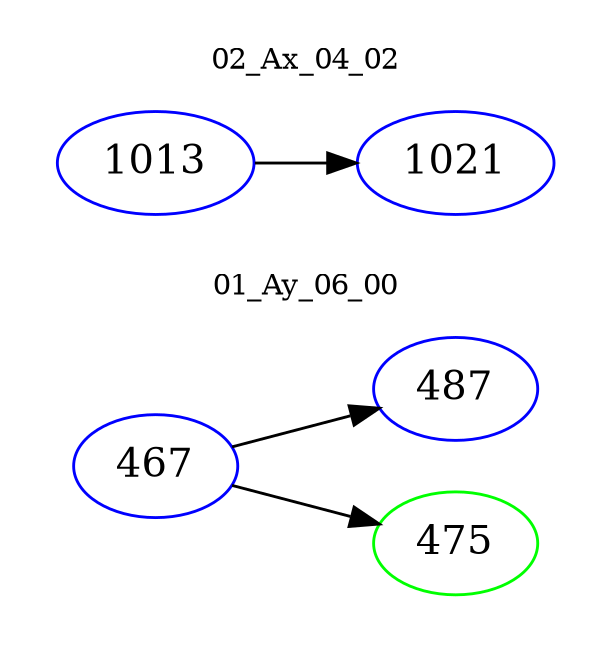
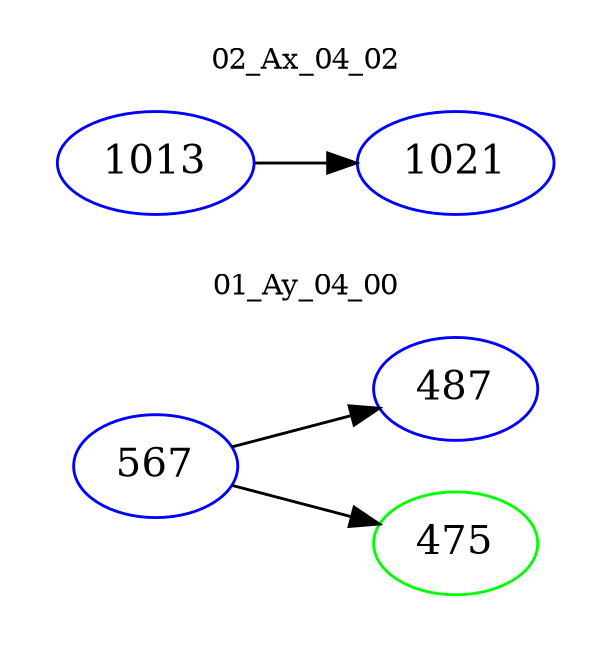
cluster "01_Ay_06_00": label "01_Ay_06_00" -> "01_Ay_04_00"
node "467": label "467" -> "567"
